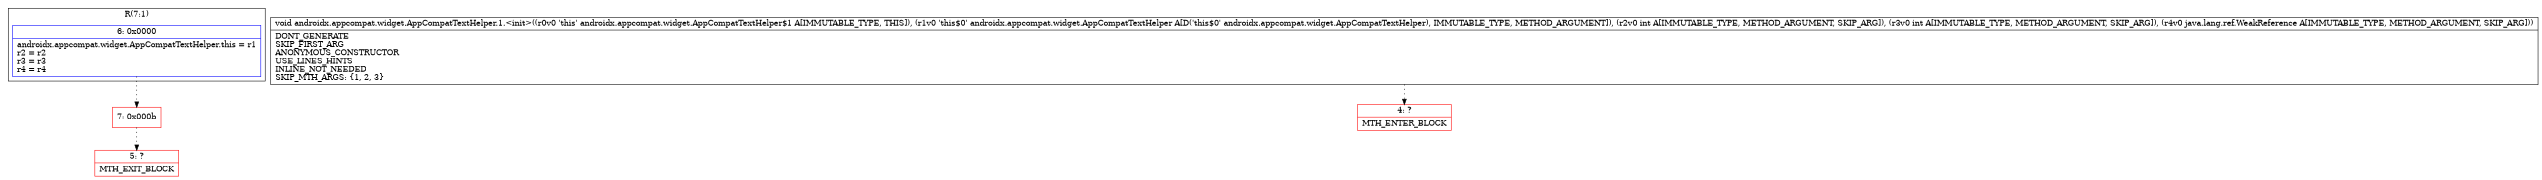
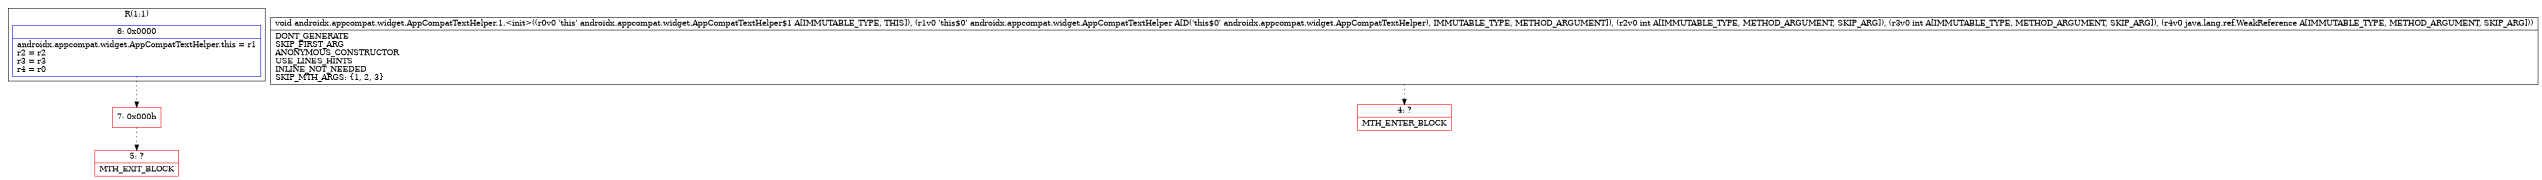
cluster "R(7:1)": label "R(7:1)" -> "R(1:1)"
node "6: 0x0000": text "r4 = r4" -> "r4 = r0"
